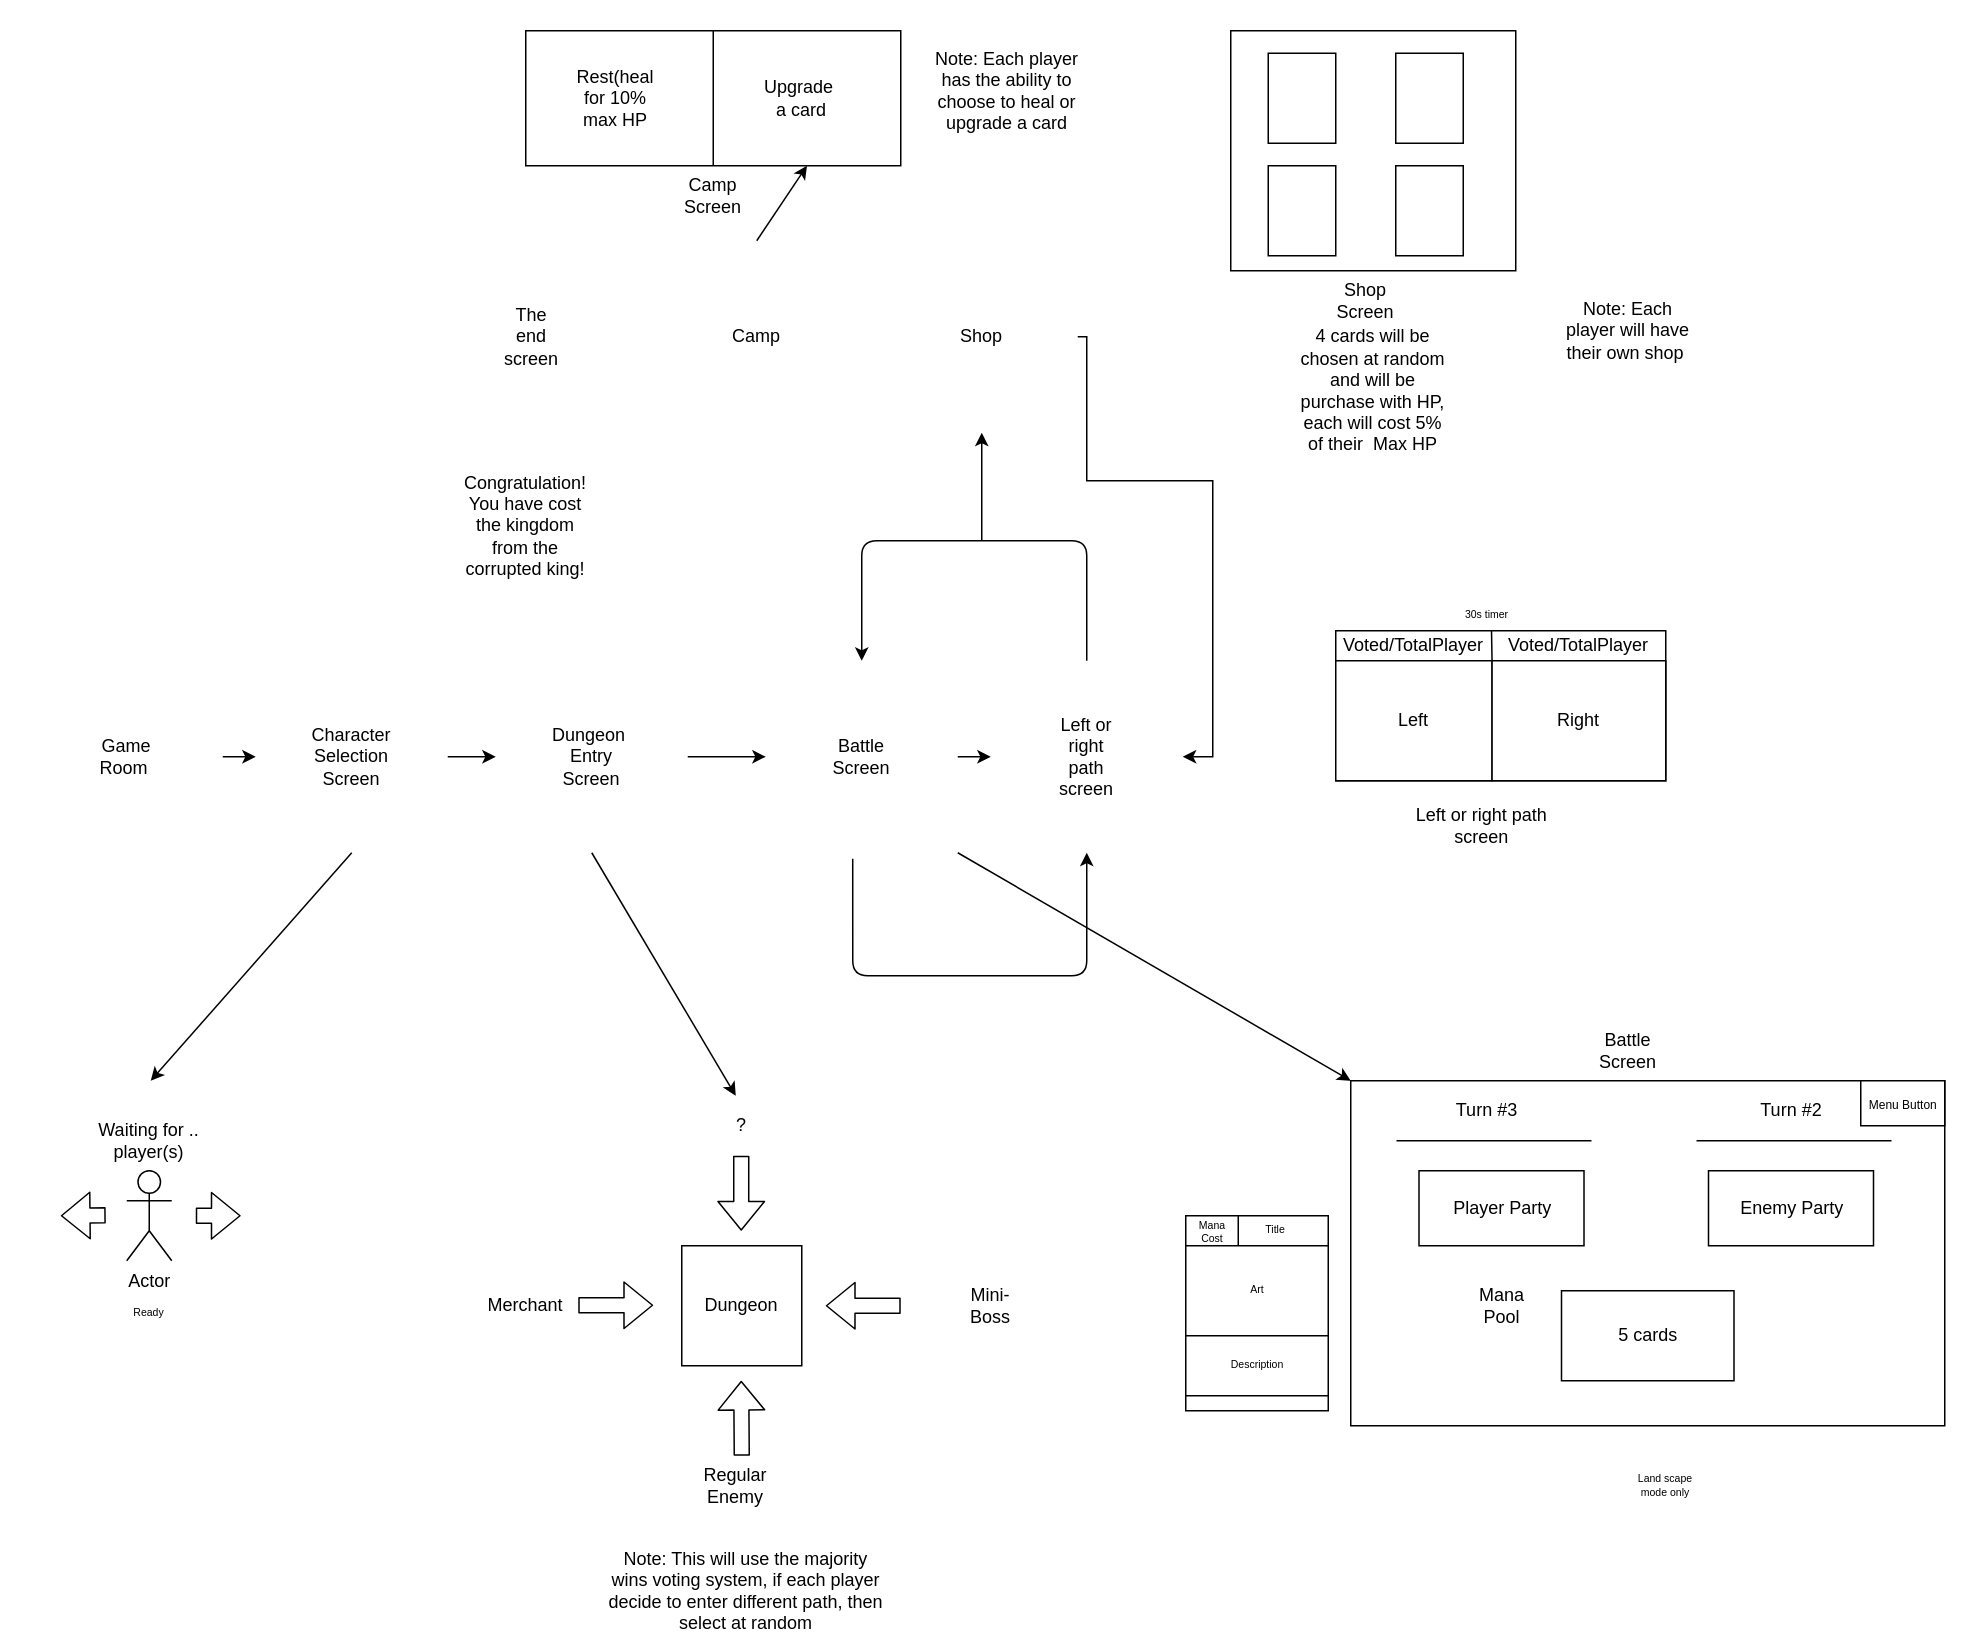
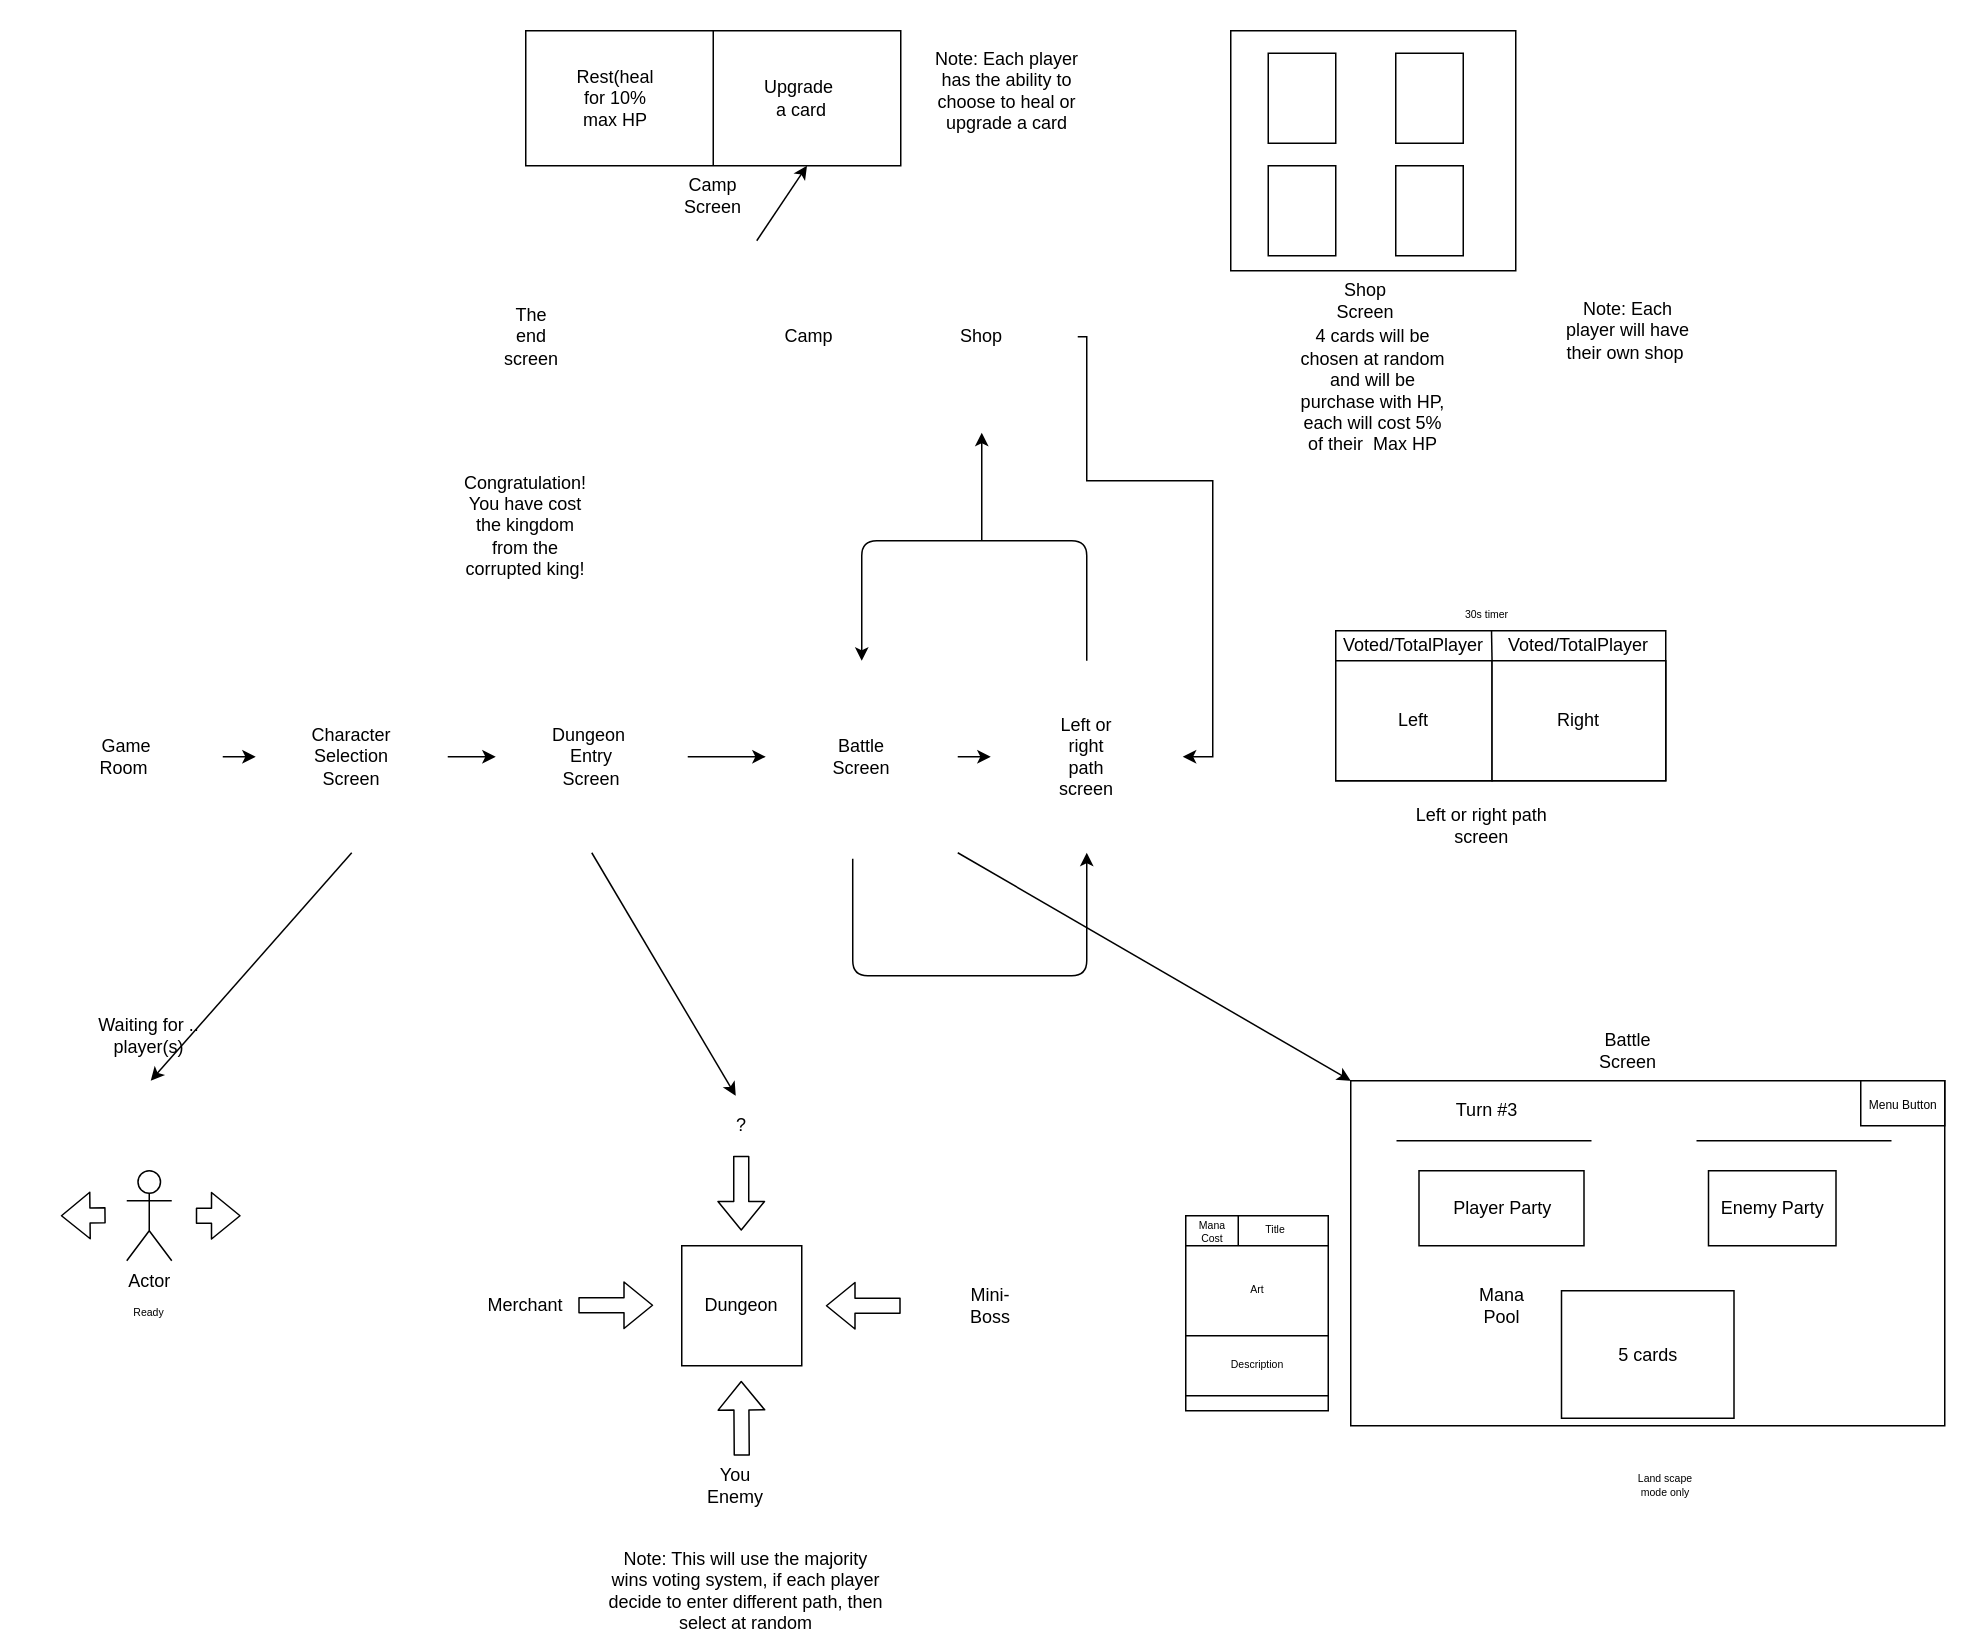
node "Camp": moved (757, 337) -> (809, 337)
node "Turn #2": removed
node "Waiting for .. player(s)": moved (149, 1141) -> (149, 1036)
node "Enemy Party": size 165x75 -> 128x75
node "5 cards": size 173x90 -> 173x128
node "Regular Enemy": label "Regular Enemy" -> "You Enemy"
